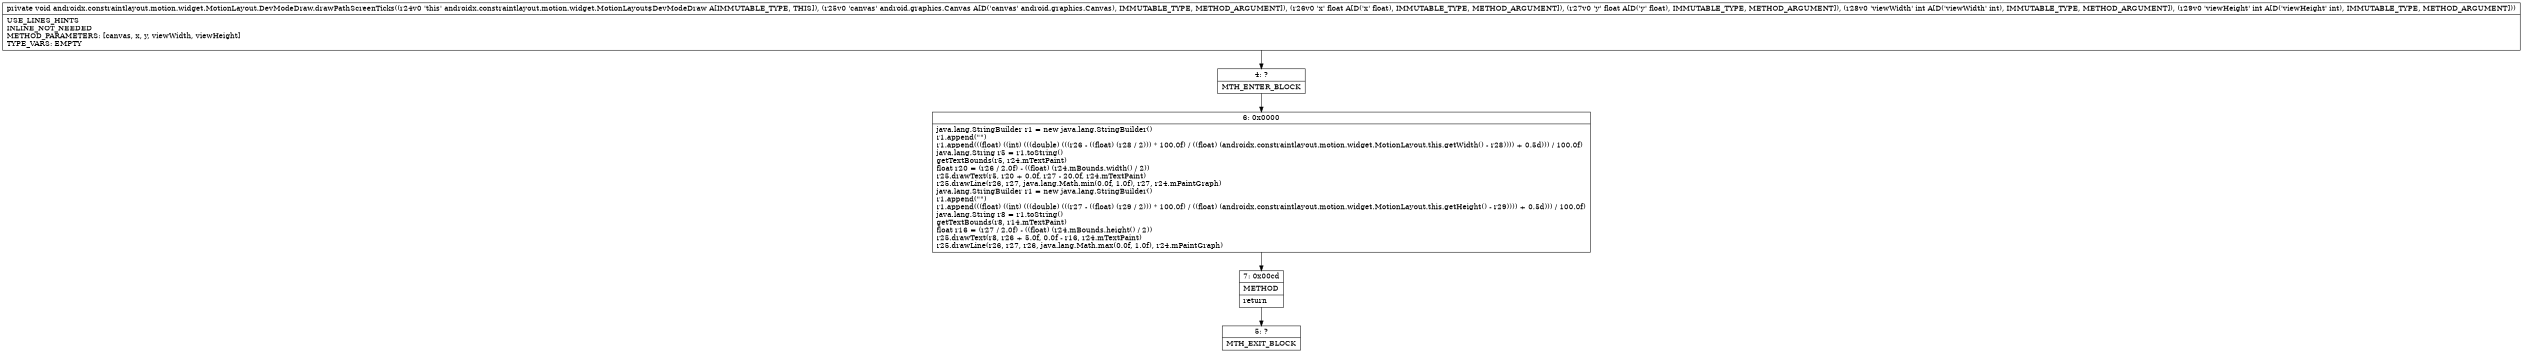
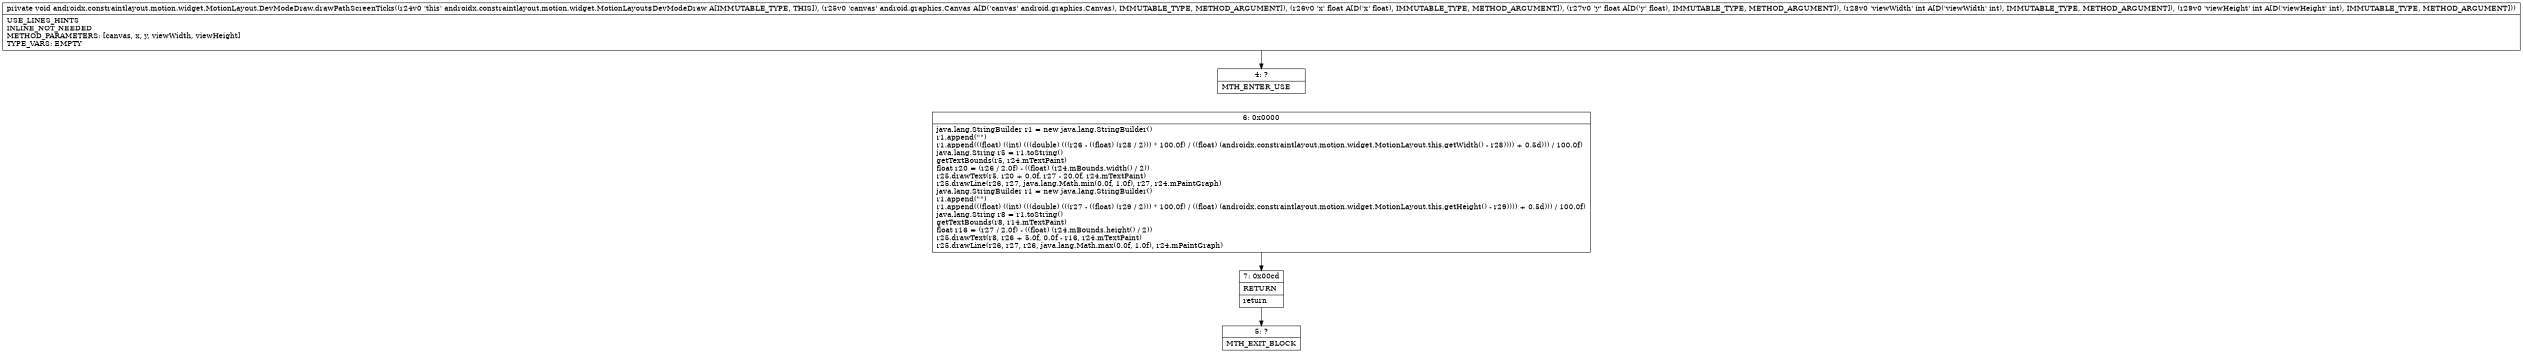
node "4: ?": text "MTH_ENTER_BLOCK" -> "MTH_ENTER_USE"
edge "4: ?" -> "6: 0x0000": removed
node "7: 0x00cd": text "METHOD" -> "RETURN"
